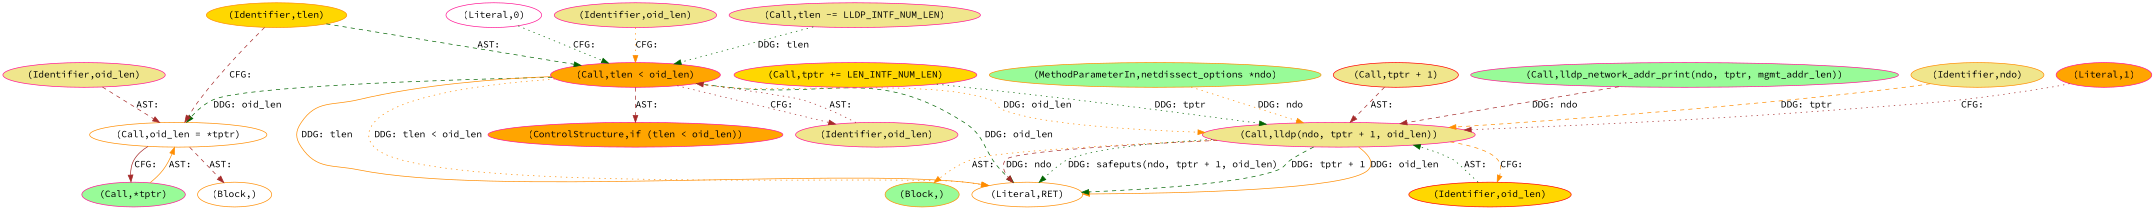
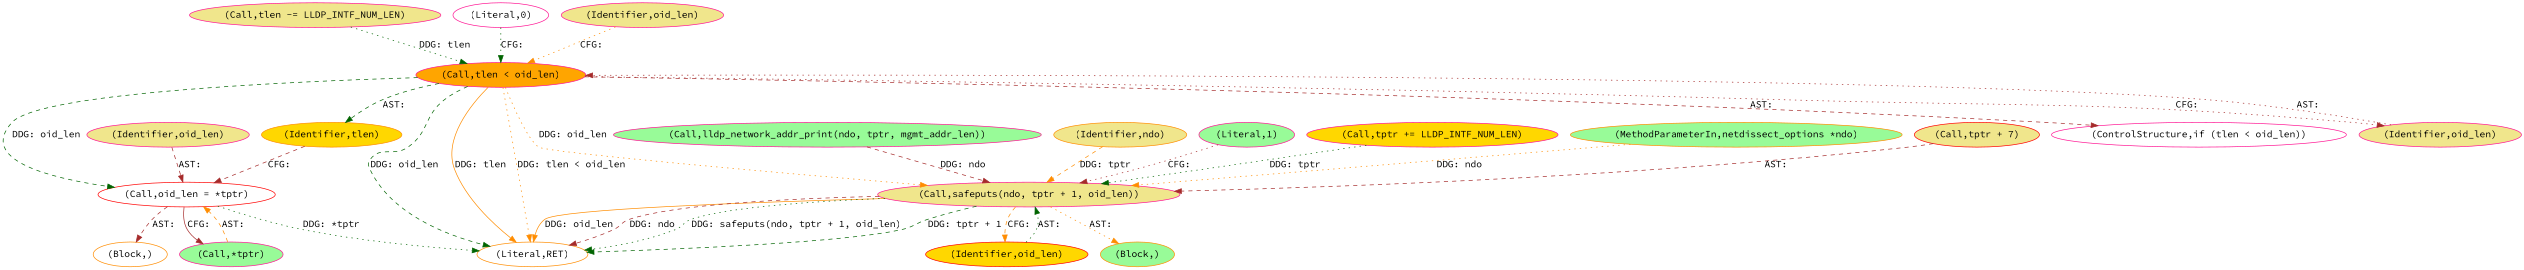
edge "(Identifier,tlen)" -> "(Call,tlen < oid_len)": reversed
node "(Call,tptr += LEN_INTF_NUM_LEN)": label "(Call,tptr += LEN_INTF_NUM_LEN)" -> "(Call,tptr += LLDP_INTF_NUM_LEN)"
node "(Call,tptr + 1)": label "(Call,tptr + 1)" -> "(Call,tptr + 7)"
node "(Literal,1)": fillcolor orange -> palegreen
node "(Call,oid_len = *tptr)": color darkorange -> red
node "(ControlStructure,if (tlen < oid_len))": fillcolor orange -> white
node "(Call,lldp(ndo, tptr + 1, oid_len))": label "(Call,lldp(ndo, tptr + 1, oid_len))" -> "(Call,safeputs(ndo, tptr + 1, oid_len))"
edge "(Call,*tptr)" -> "(Call,oid_len = *tptr)": style solid -> dashed
edge "(Call,oid_len = *tptr)" -> "(Literal,RET)": added, label "DDG: *tptr"
